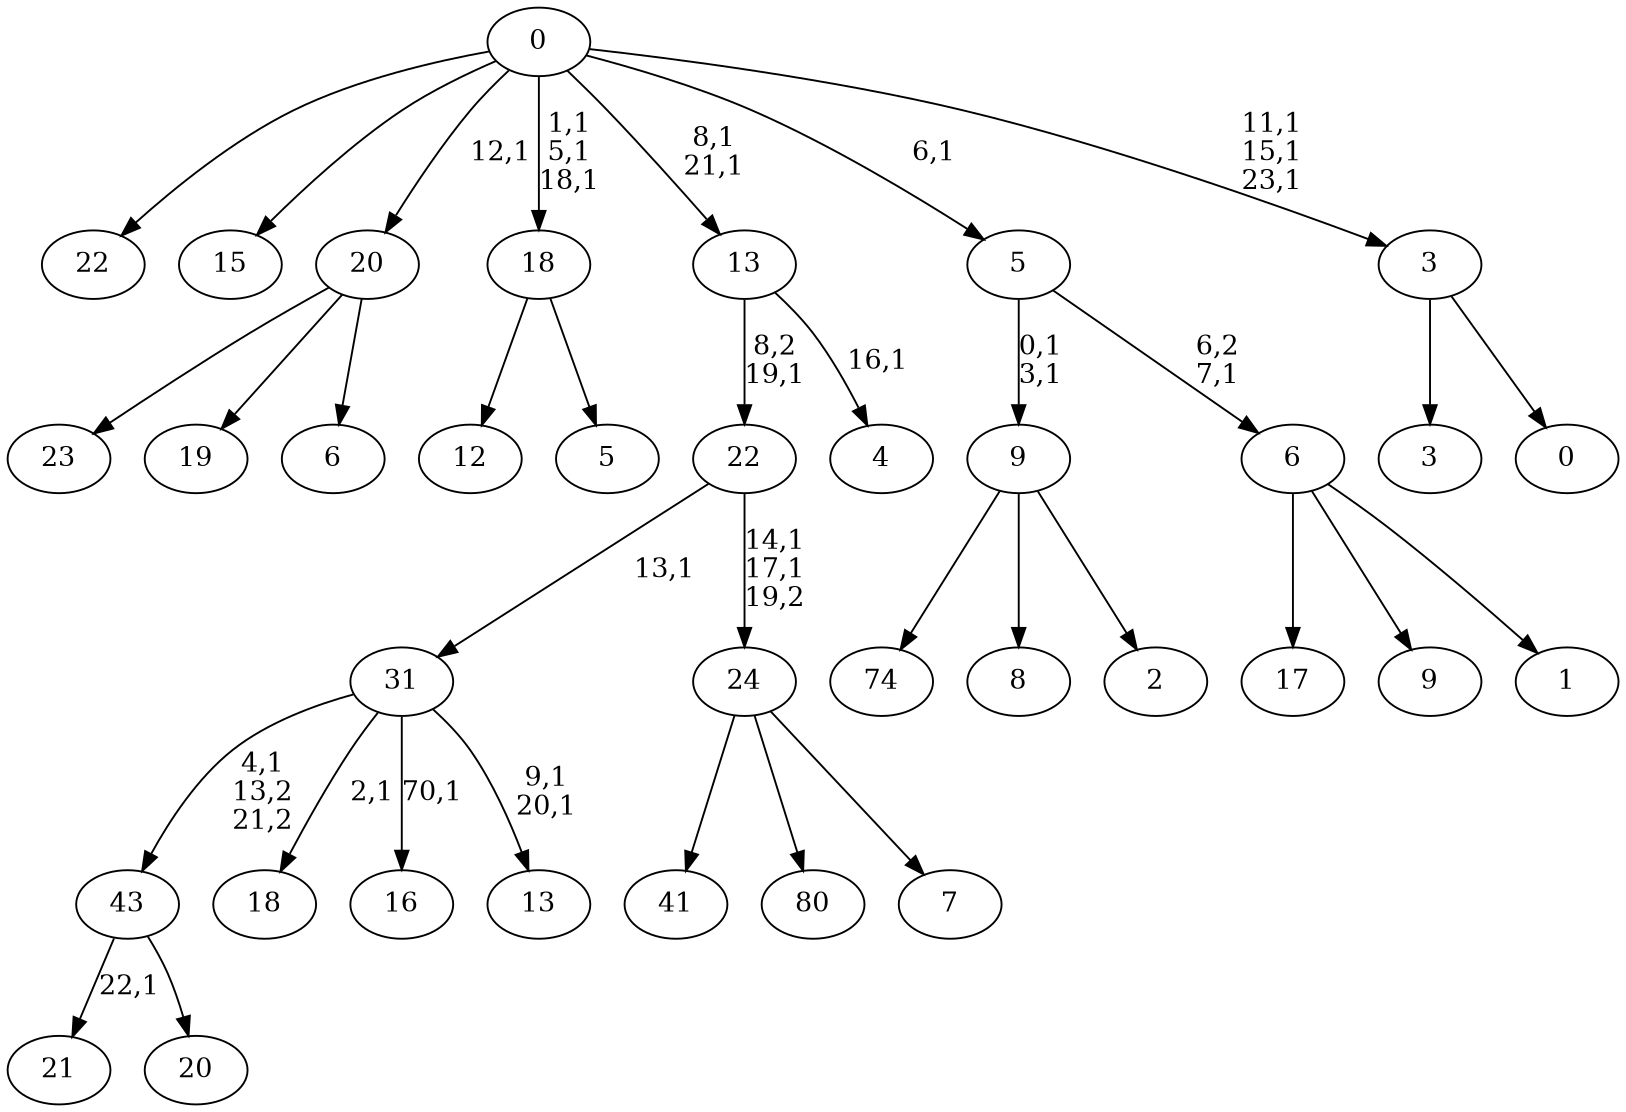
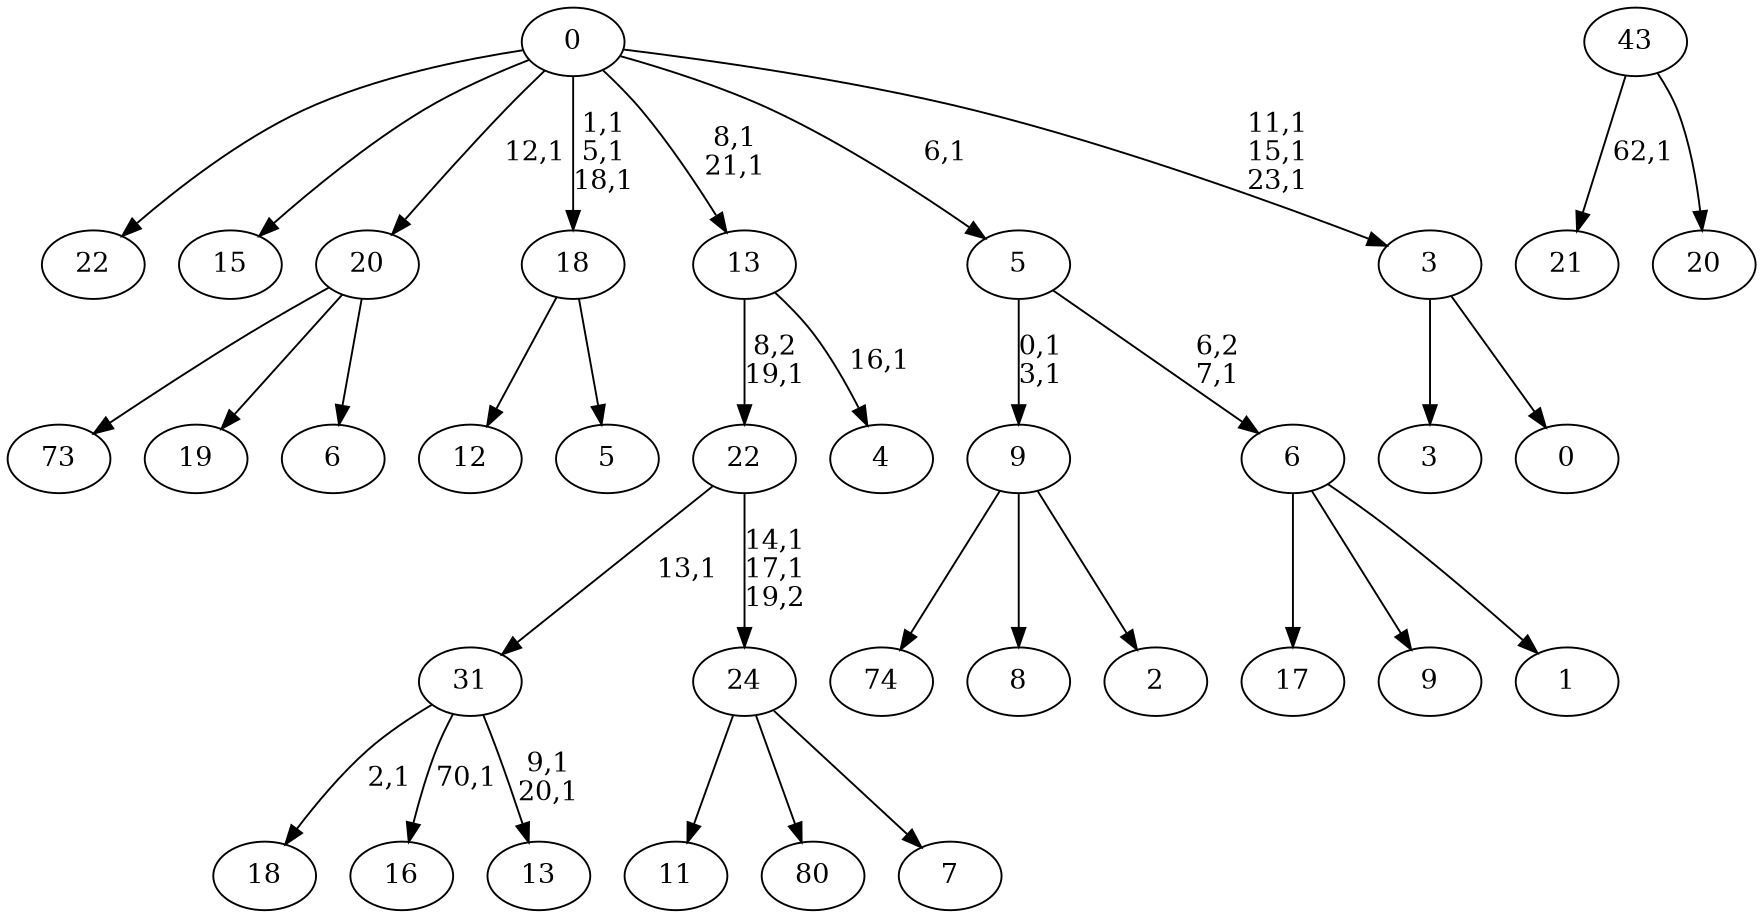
node "23": label "23" -> "73"
edge "31" -> "43": removed, label "4,1 13,2 21,2"
node "41": label "41" -> "11"
edge "43" -> "21": label "22,1" -> "62,1"
